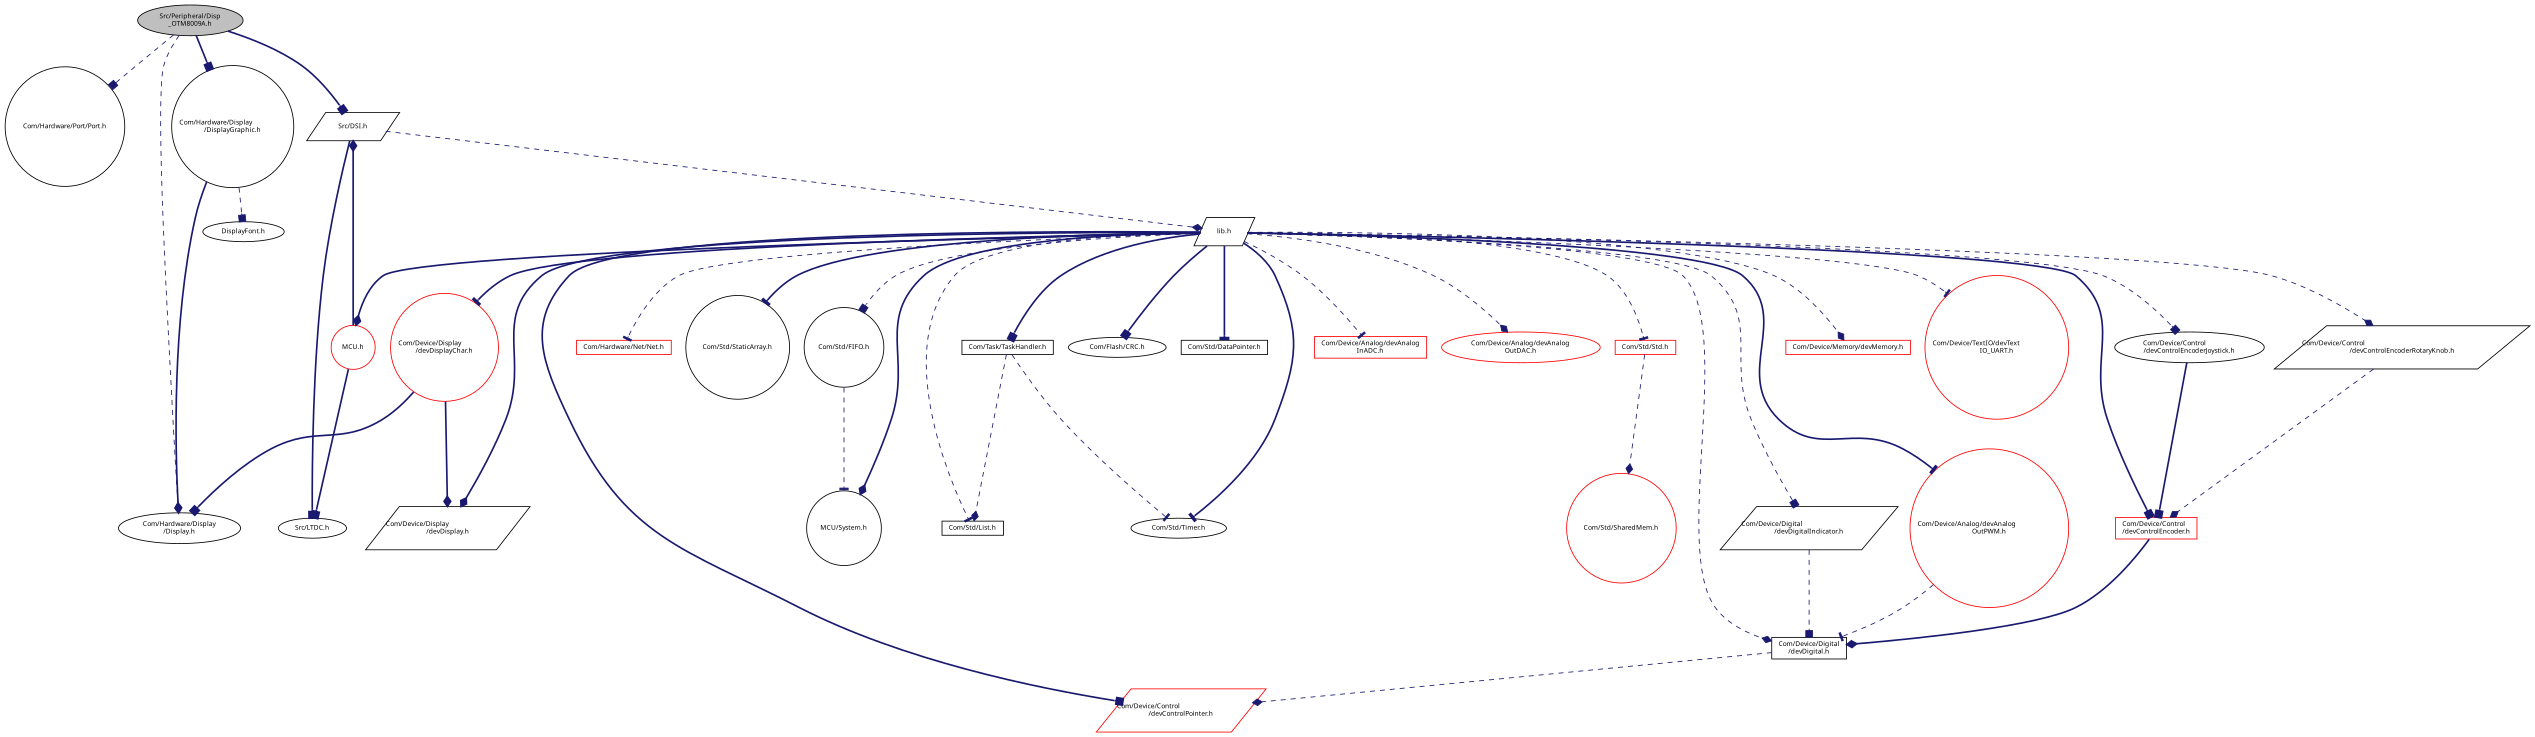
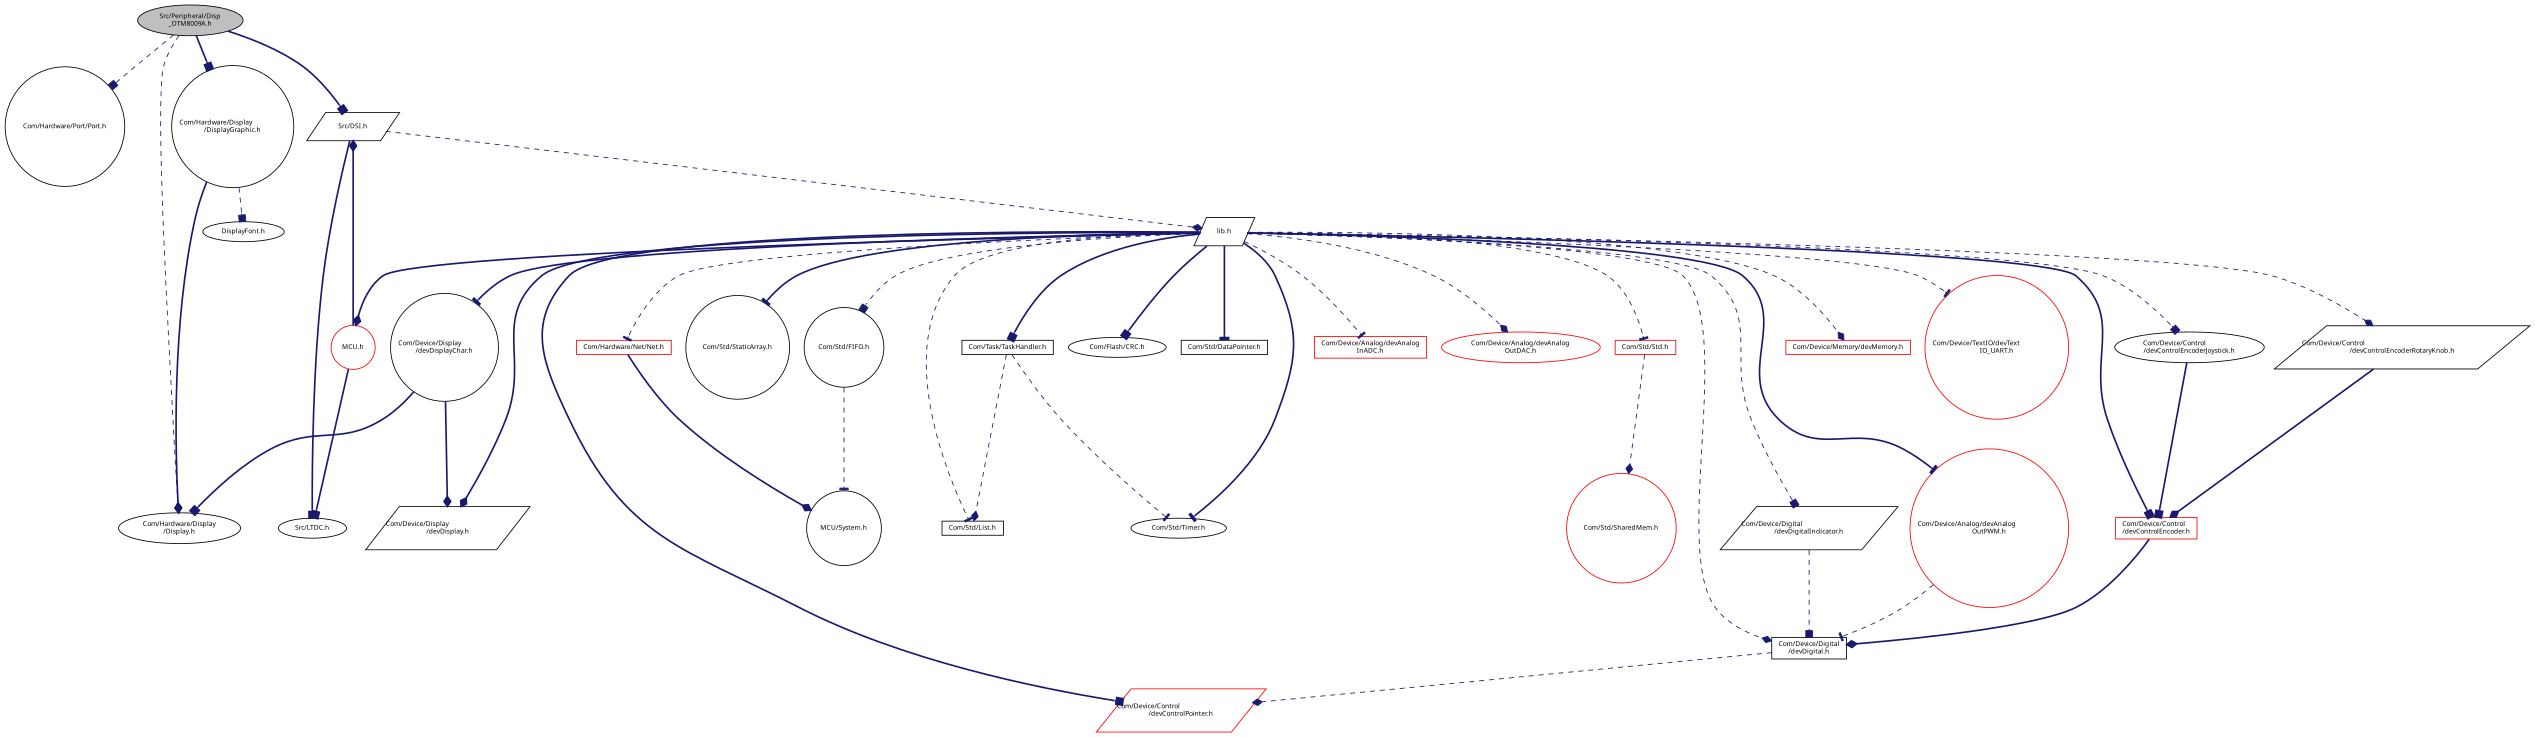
edge "lib.h" -> "MCU/System.h": now "Com/Hardware/Net/Net.h" -> "MCU/System.h"
node "Com/Device/Display /devDisplayChar.h": color red -> black
edge "Com/Device/Control /devControlEncoderRotaryKnob.h" -> "Com/Device/Control /devControlEncoder.h": style dashed -> bold
